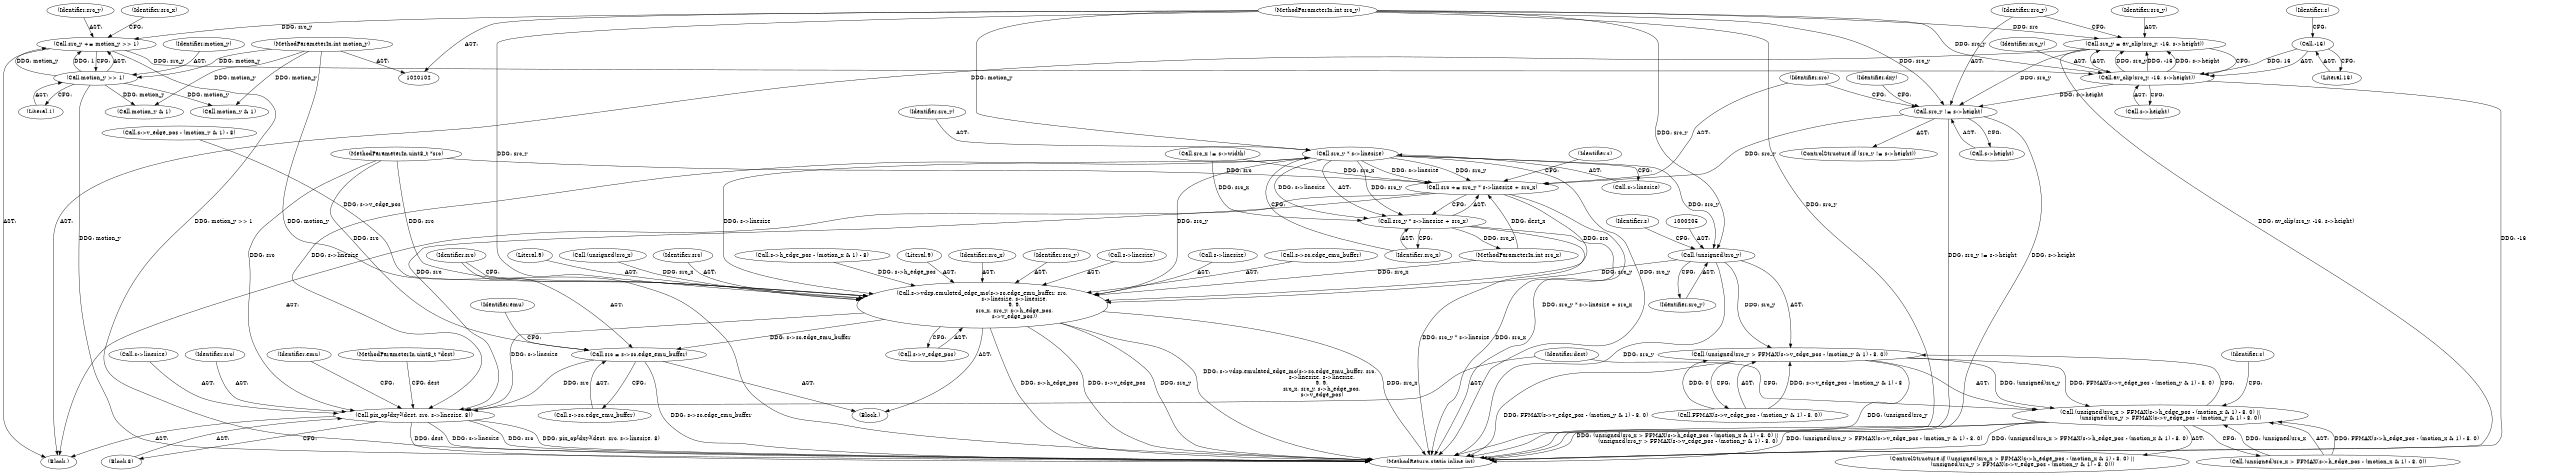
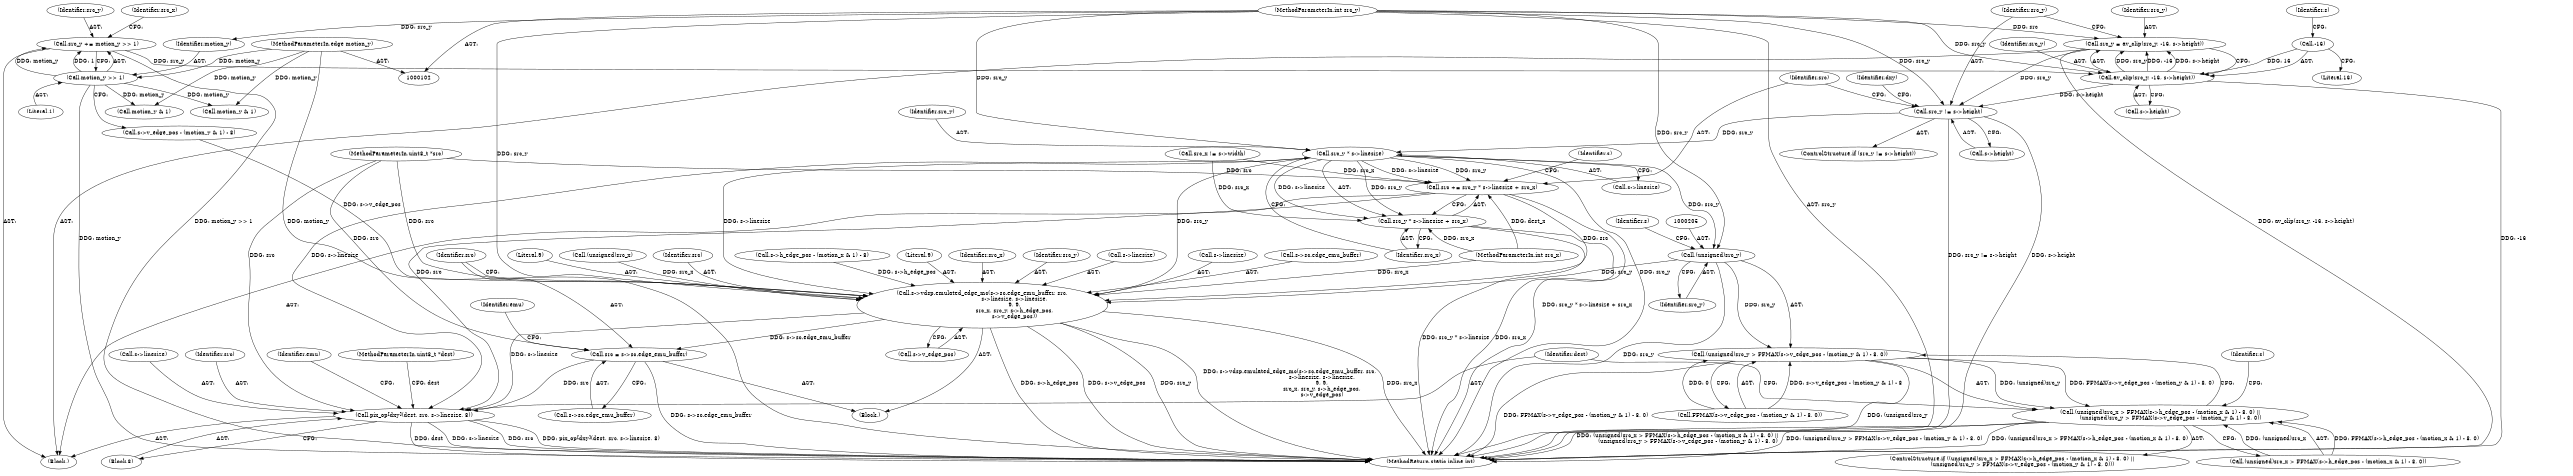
edge "(MethodParameterIn,int src_y)" -> "(Call,src_y += motion_y >> 1)": now "(MethodParameterIn,int src_y)" -> "(Identifier,motion_y)"
node "(MethodParameterIn,int motion_y)": label "(MethodParameterIn,int motion_y)" -> "(MethodParameterIn,edge motion_y)"
edge "(Literal,16)" -> "(Call,-16)": removed, label "AST:"
node "1020102": label "1020102" -> "1000102"
edge "(MethodParameterIn,int src_y)" -> "(Call,src_y * s->linesize)": label "DDG: motion_y" -> "DDG: src_y"
edge "(Call,motion_y >> 1)" -> "(Literal,1)": now "(Call,motion_y >> 1)" -> "(Call,s->v_edge_pos - (motion_y & 1) - 8)"
edge "(Call,src_y != s->height)" -> "(Call,src += src_y * s->linesize + src_x)": now "(Call,src_y != s->height)" -> "(Call,src_y * s->linesize)"
edge "(MethodParameterIn,int src_y)" -> "(MethodReturn,static inline int)": label "DDG: src_y" -> "AST: src_y"
edge "(Call,src_y * s->linesize + src_x)" -> "(MethodParameterIn,int src_x)": reversed
